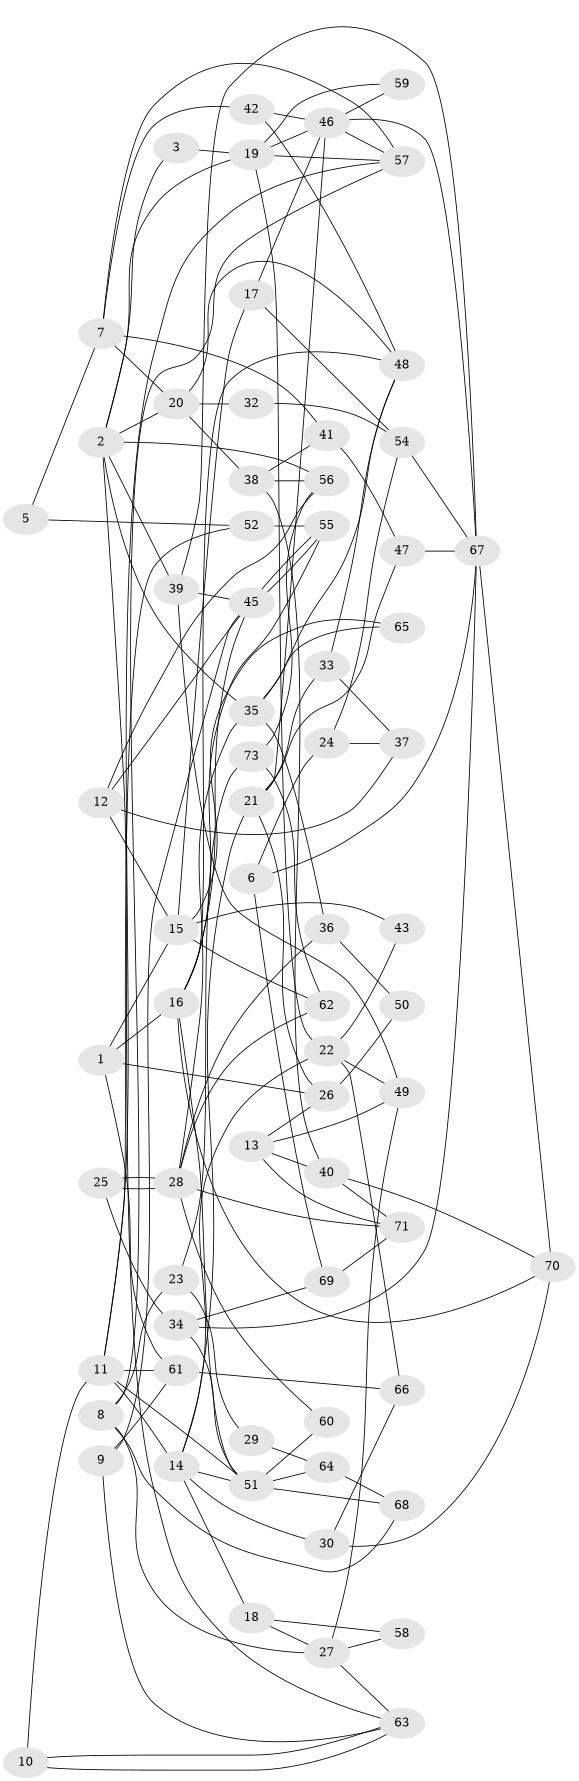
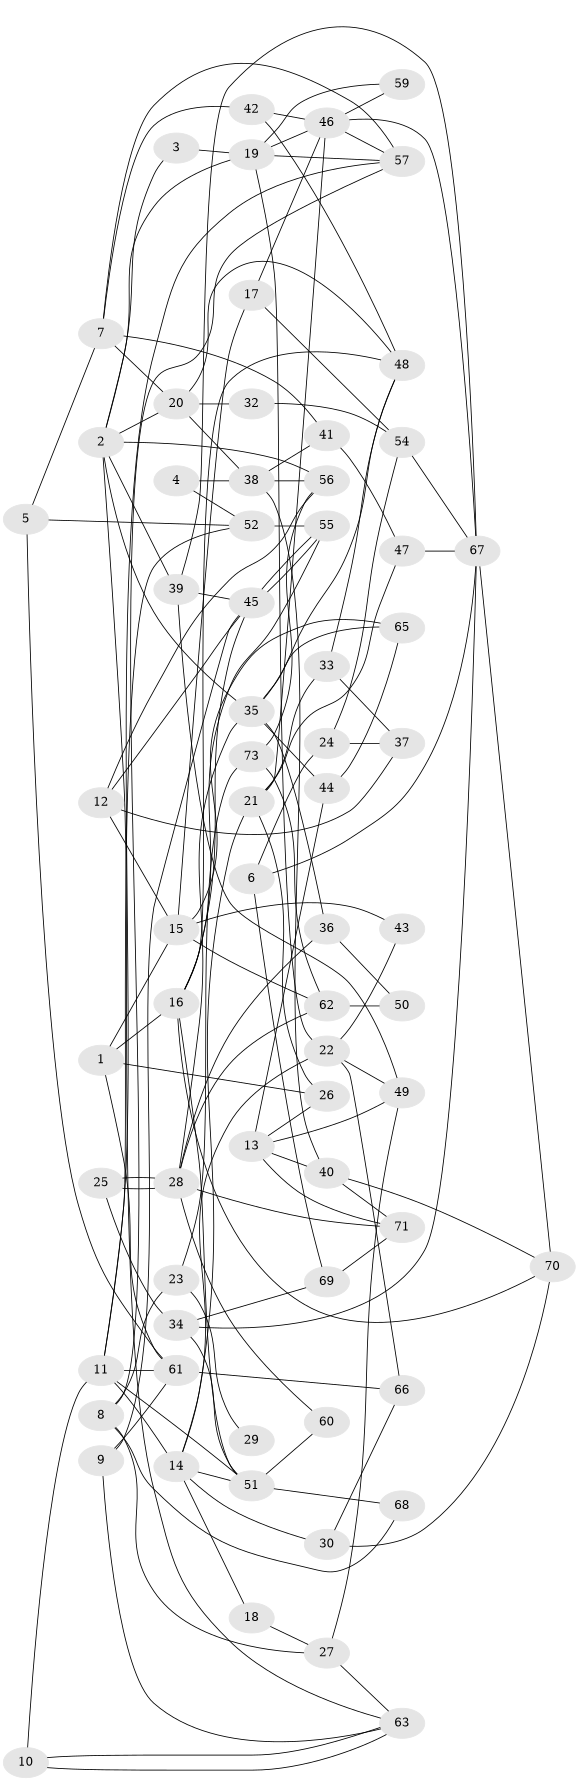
node "4": added
node "44": added
edge "5" -- "61": added
edge "50" -- "26": now "50" -- "62"
node "64": removed
node "58": removed
